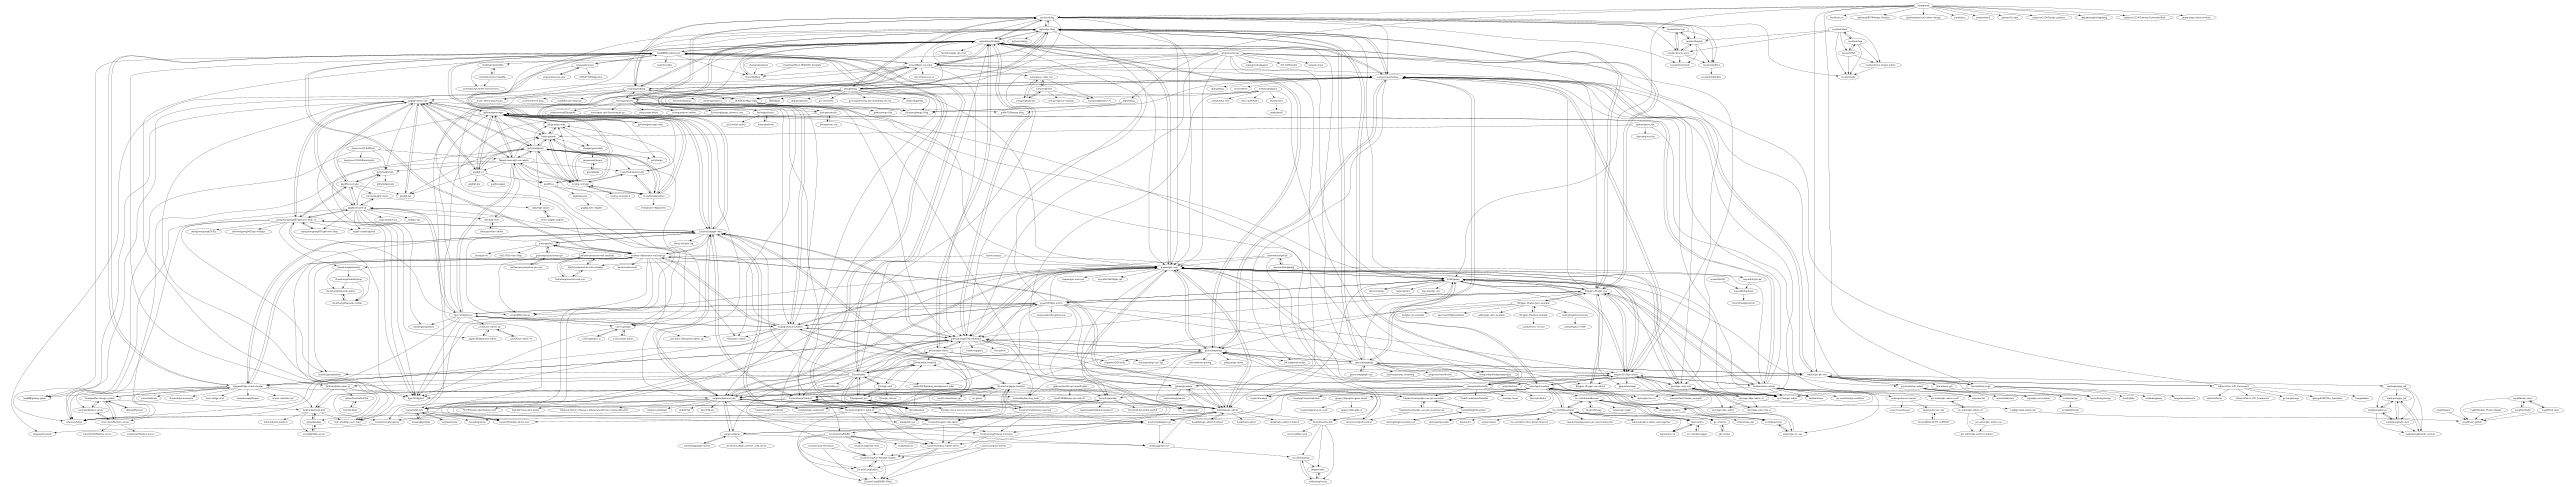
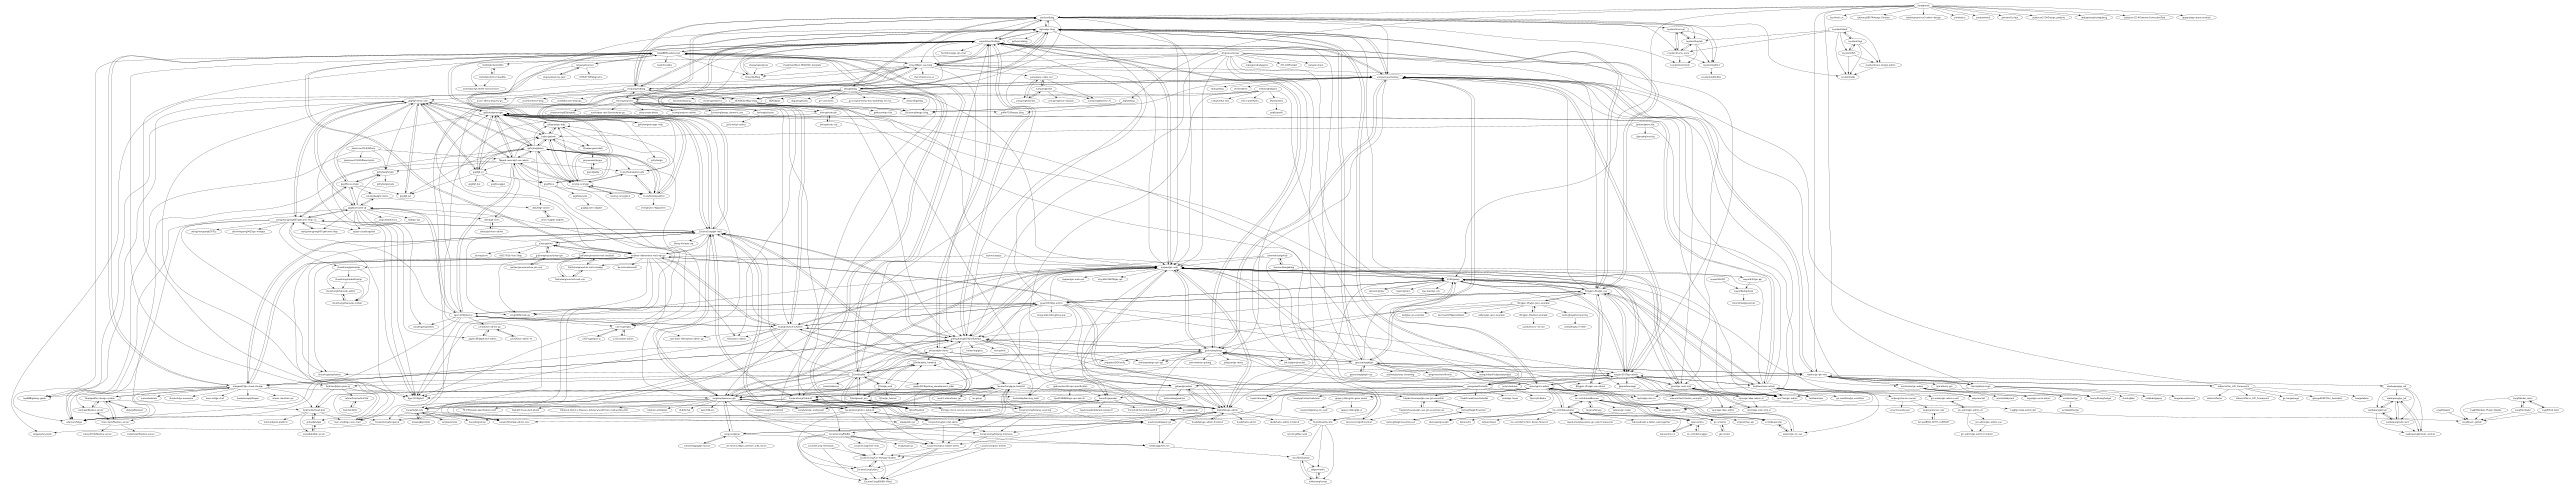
edge "bruce-16/my-blog-by-go" -> "izghua/go-blog": now "broqiang/mdblog" -> "izghua/go-blog"
edge "qingwave/weave" -> "huanglishi/GoFlyAdmin": now "qingwave/weave" -> "xinliangnote/go-gin-api"
node "fesiong/cobweb": removed
edge "goflyfox/gtoken" -> "goflyfox/gcs": now "goflyfox/gtoken" -> "goflyfox/gmanager"
edge "qifengzhang007/GinSkeleton" -> "songcser/gingo": removed
